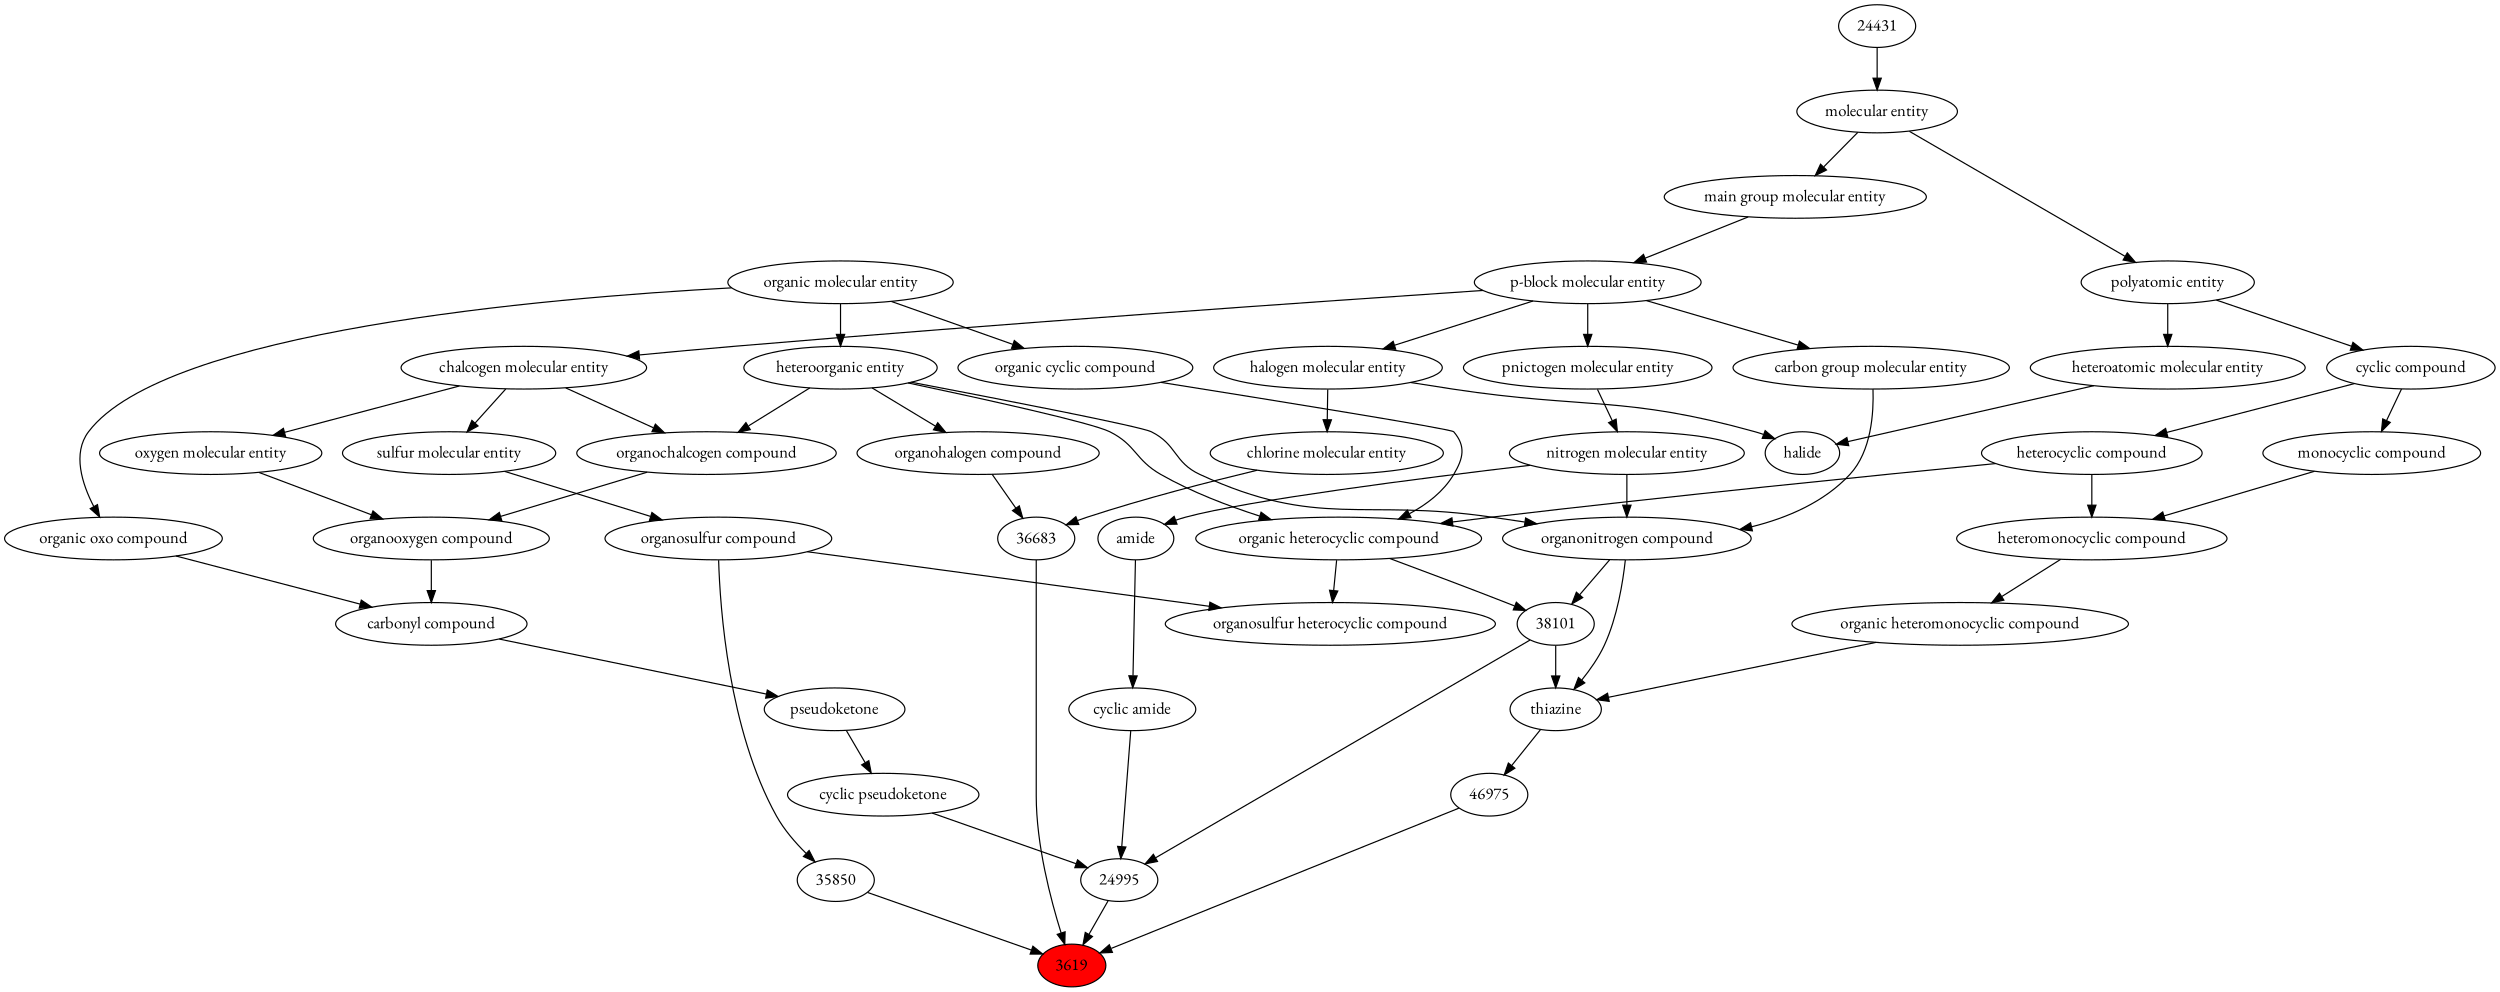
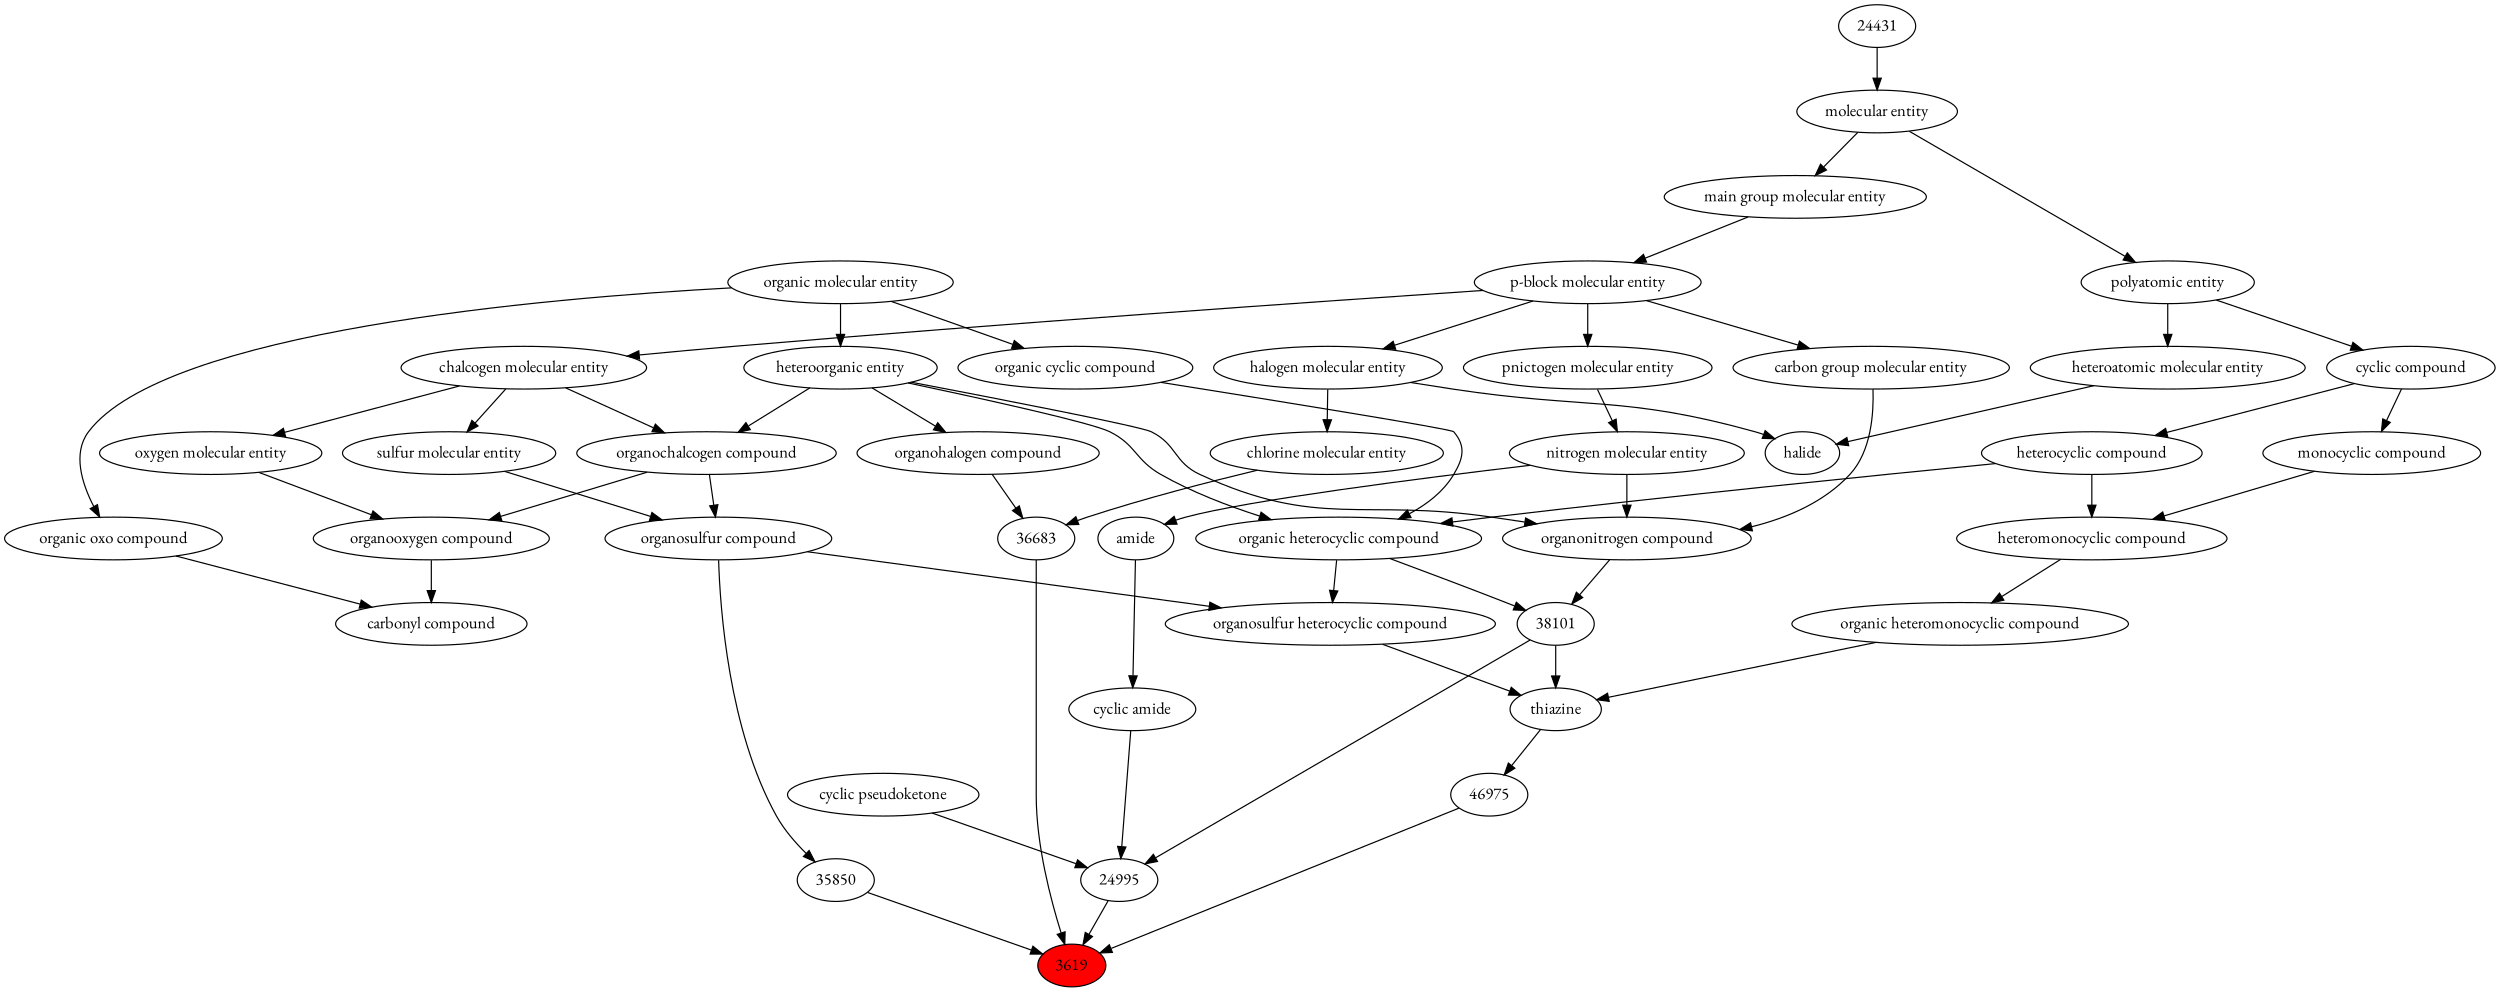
edge "organochalcogen compound" -> "organosulfur compound": added
edge "organonitrogen compound" -> "thiazine": now "organosulfur heterocyclic compound" -> "thiazine"
node "pseudoketone": removed
